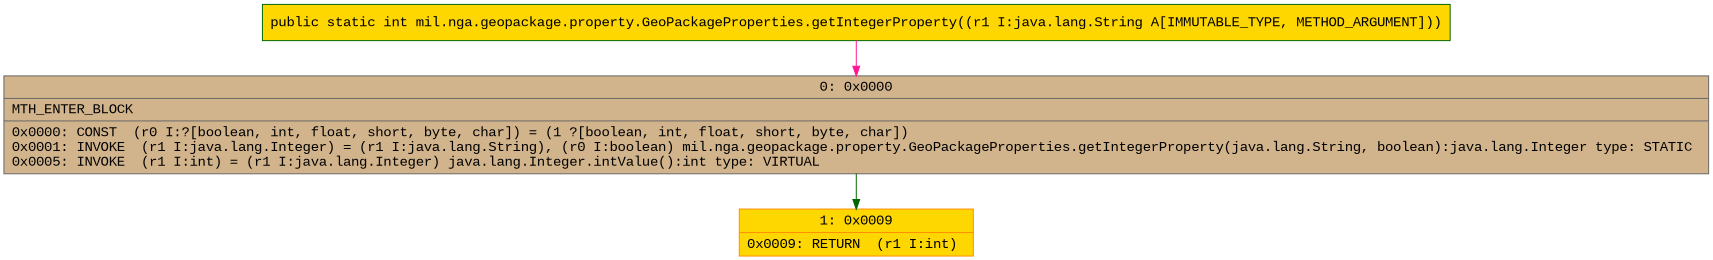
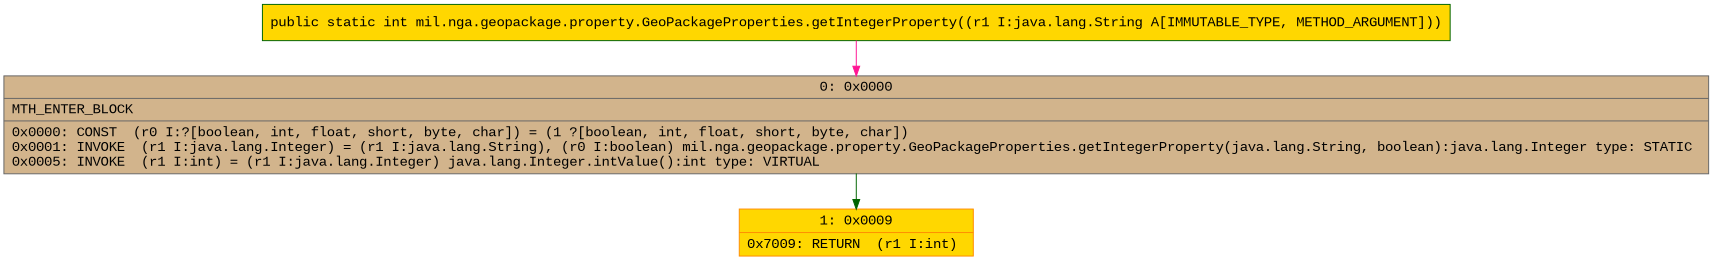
node "1: 0x0009": text "0x0009: RETURN  (r1 I:int)" -> "0x7009: RETURN  (r1 I:int)"
